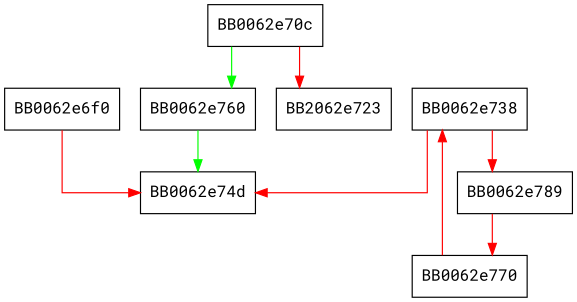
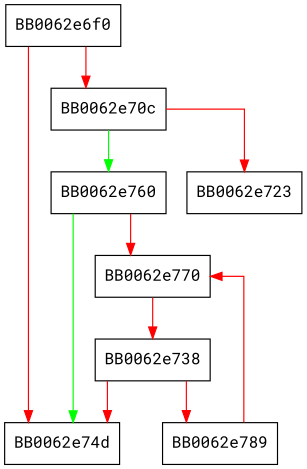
edge "BB0062e6f0" -> "BB0062e70c": added
node "BB2062e723": label "BB2062e723" -> "BB0062e723"
edge "BB0062e760" -> "BB0062e770": added
